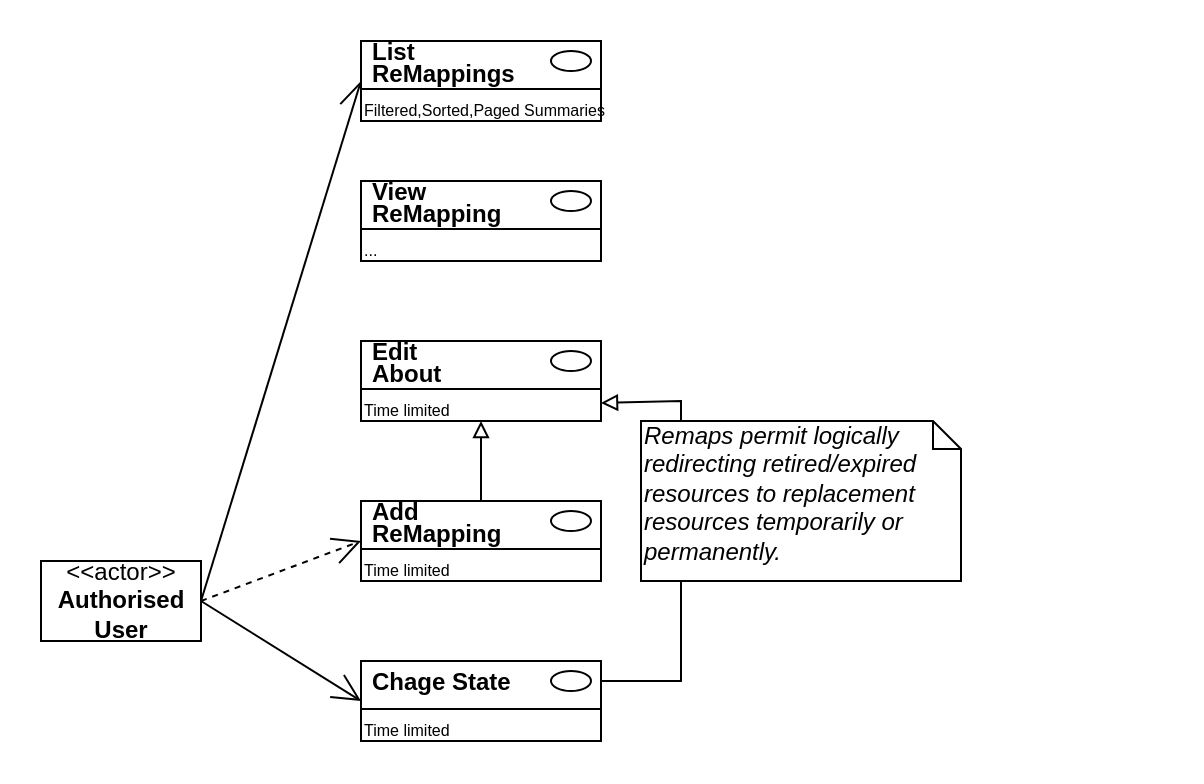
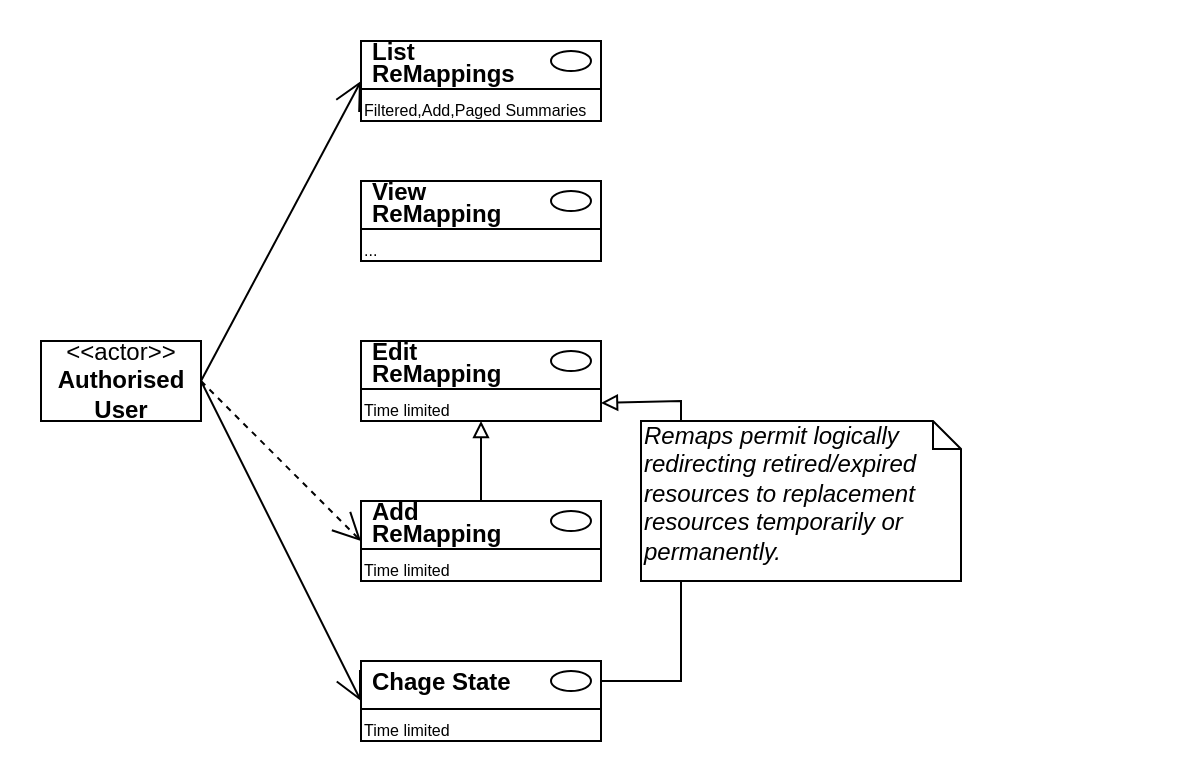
node "Filtered,Sorted,Paged Summaries": label "Filtered,Sorted,Paged Summaries" -> "Filtered,Add,Paged Summaries"
node "Edit About": label "Edit About" -> "Edit ReMapping"
node "<<actor>> Authorised User": moved (121, 601) -> (121, 381)
